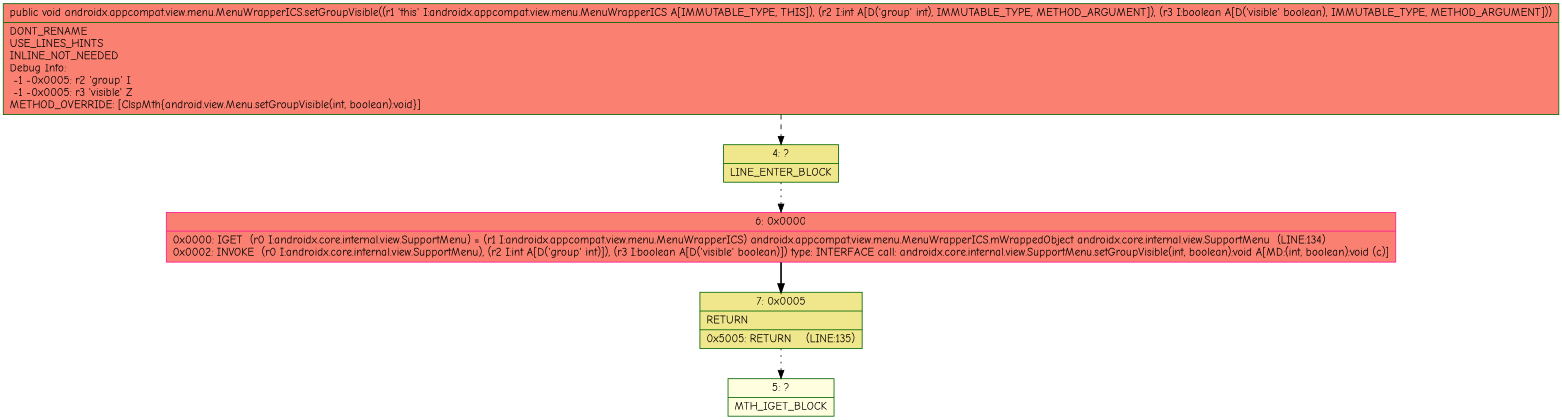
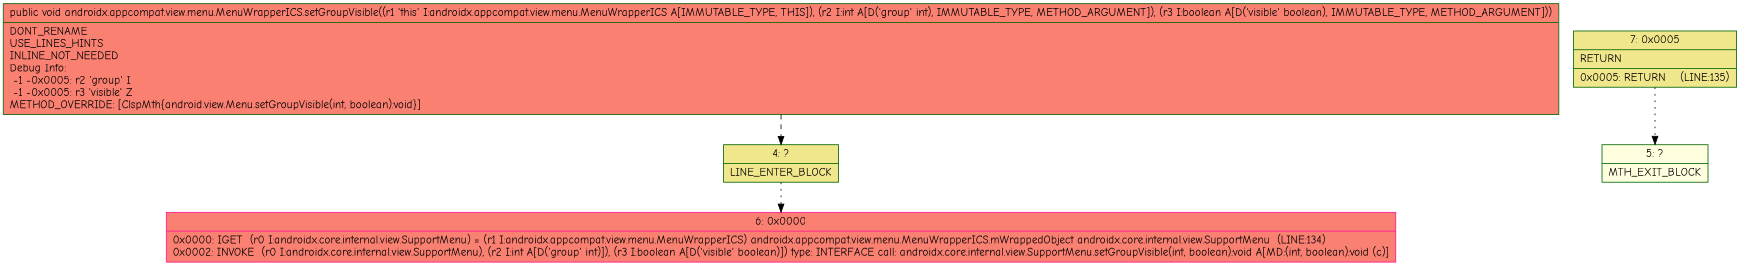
edge "6: 0x0000" -> "7: 0x0005": removed
node "7: 0x0005": text "0x5005: RETURN    (LINE:135)" -> "0x0005: RETURN    (LINE:135)"
node "5: ?": text "MTH_IGET_BLOCK" -> "MTH_EXIT_BLOCK"
